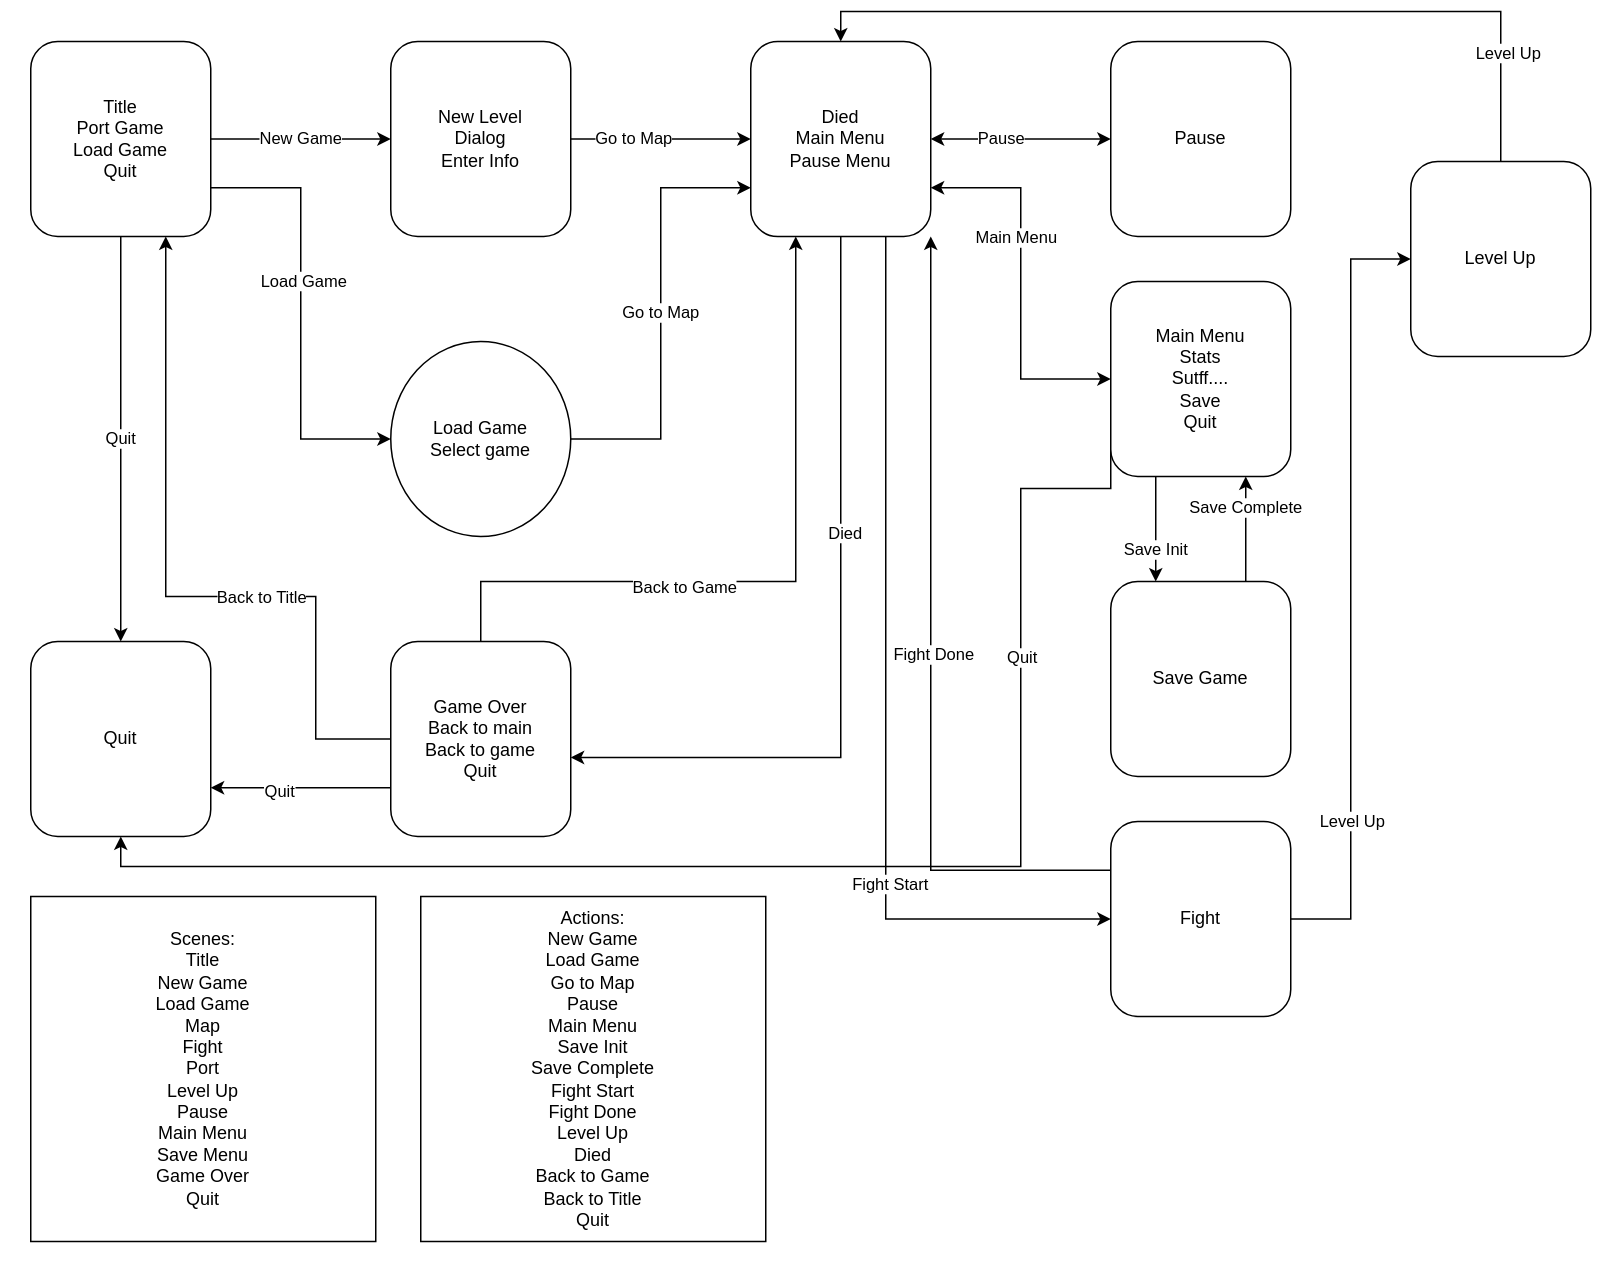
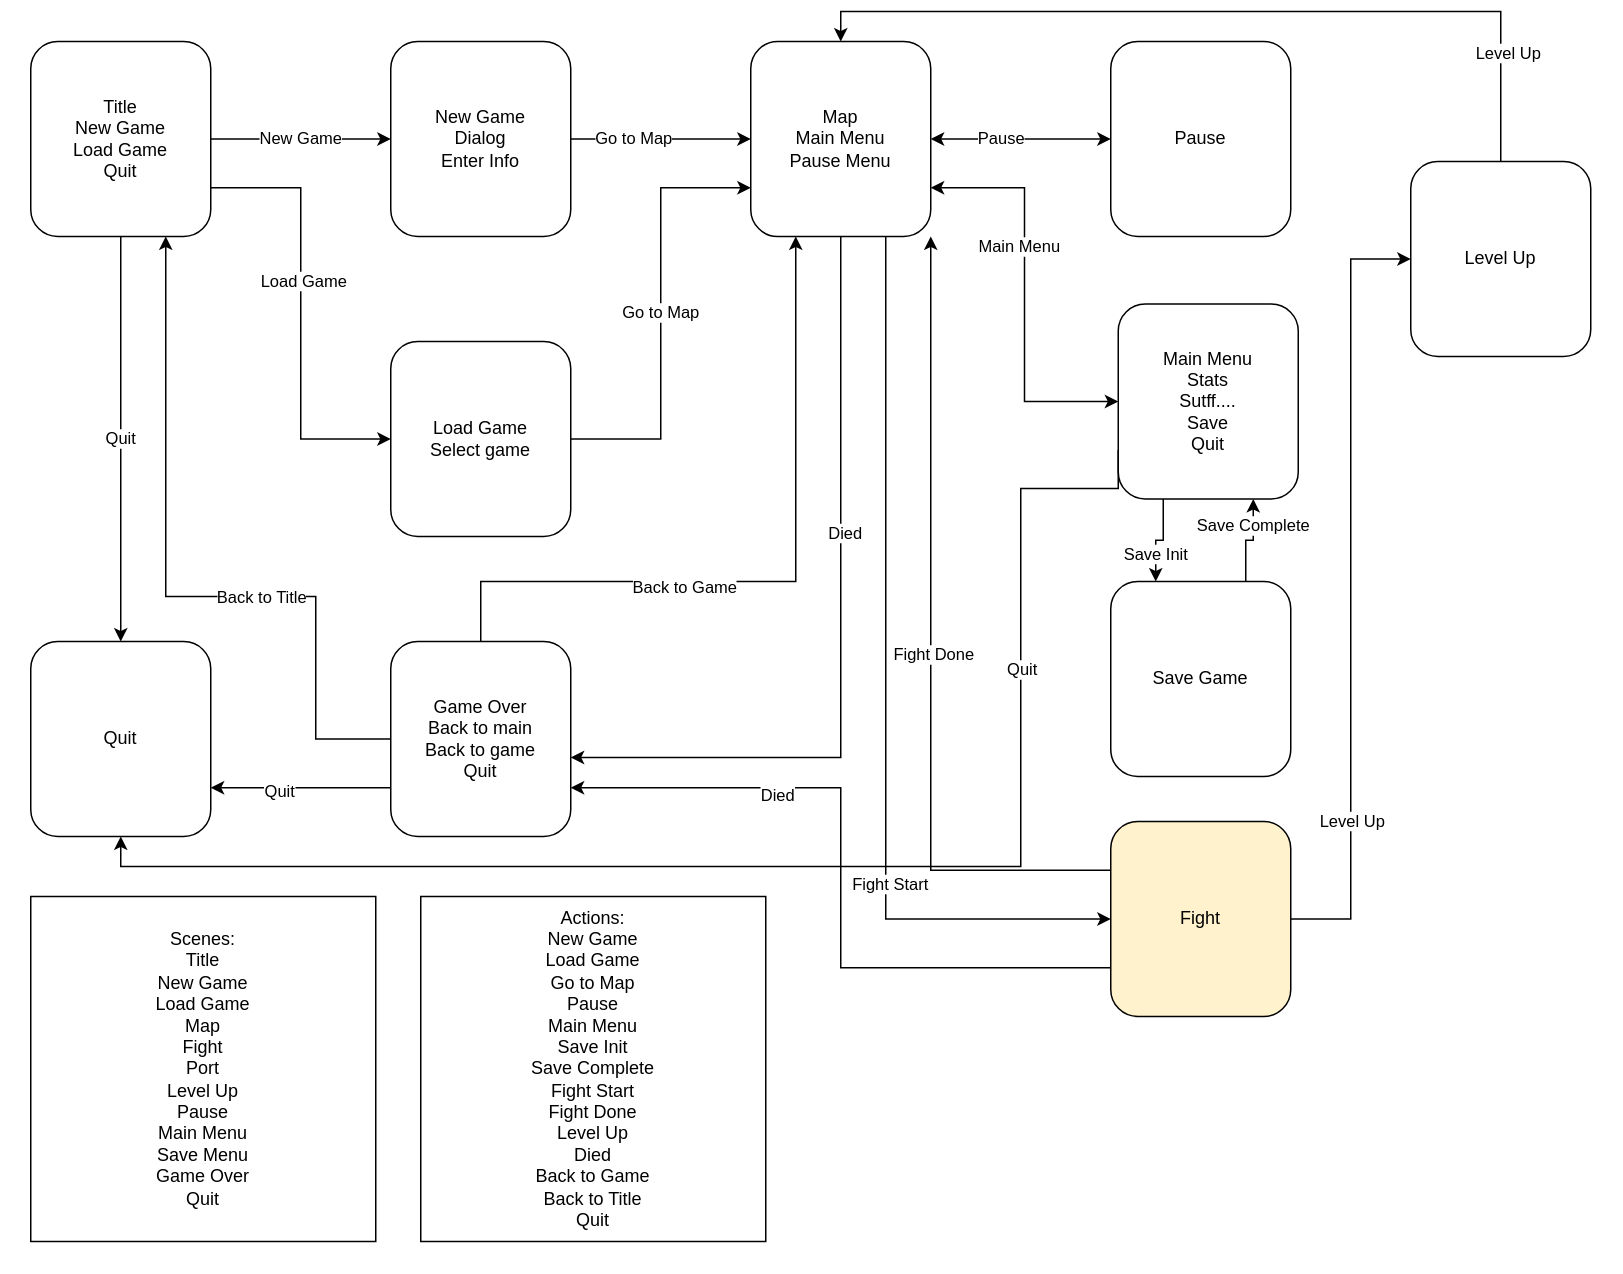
node "Title Port Game Load Game Quit": label "Title Port Game Load Game Quit" -> "Title New Game Load Game Quit"
node "New Level Dialog Enter Info": label "New Level Dialog Enter Info" -> "New Game Dialog Enter Info"
node "Died Main Menu Pause Menu": label "Died Main Menu Pause Menu" -> "Map Main Menu Pause Menu"
node "Main Menu Stats Sutff.... Save Quit": moved (1201, 379) -> (1208, 401)
node "Load Game Select game": shape ellipse -> rounded rectangle
node "Fight": fillcolor #ffffff -> #fff2cc
edge "Fight" -> "Game Over Back to main Back to game Quit": added, label "Died"
